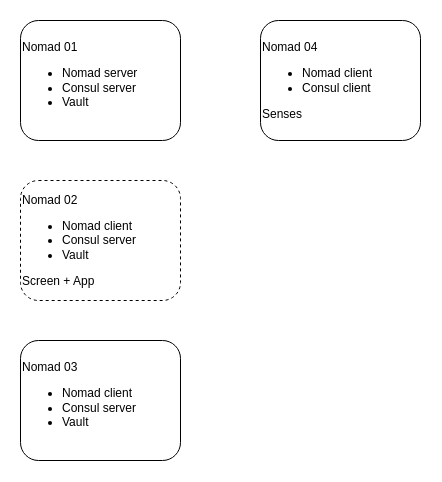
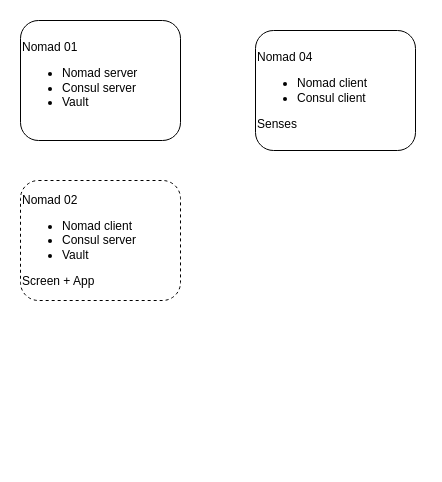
node "Nomad 04 Nomad client Consul client Senses": moved (341, 81) -> (336, 91)
node "Nomad 03 Nomad client Consul server Vault": removed
